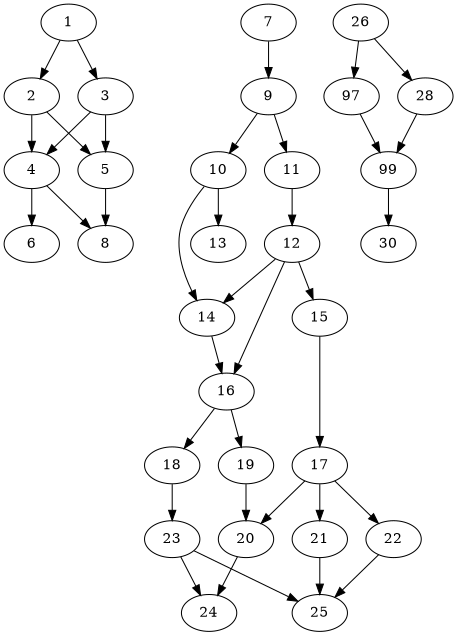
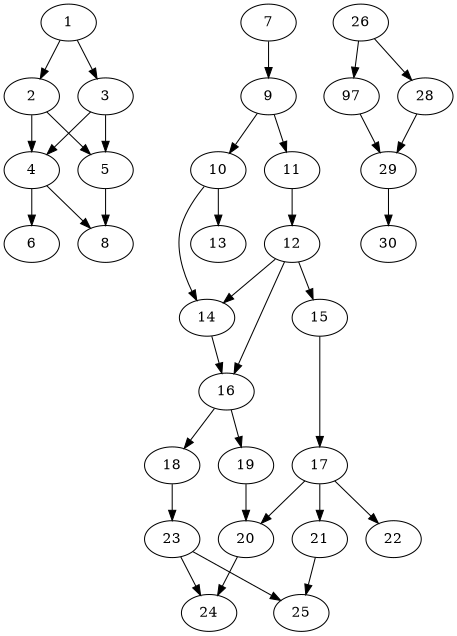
node "99": label "99" -> "29"
edge "22" -> "25": removed
